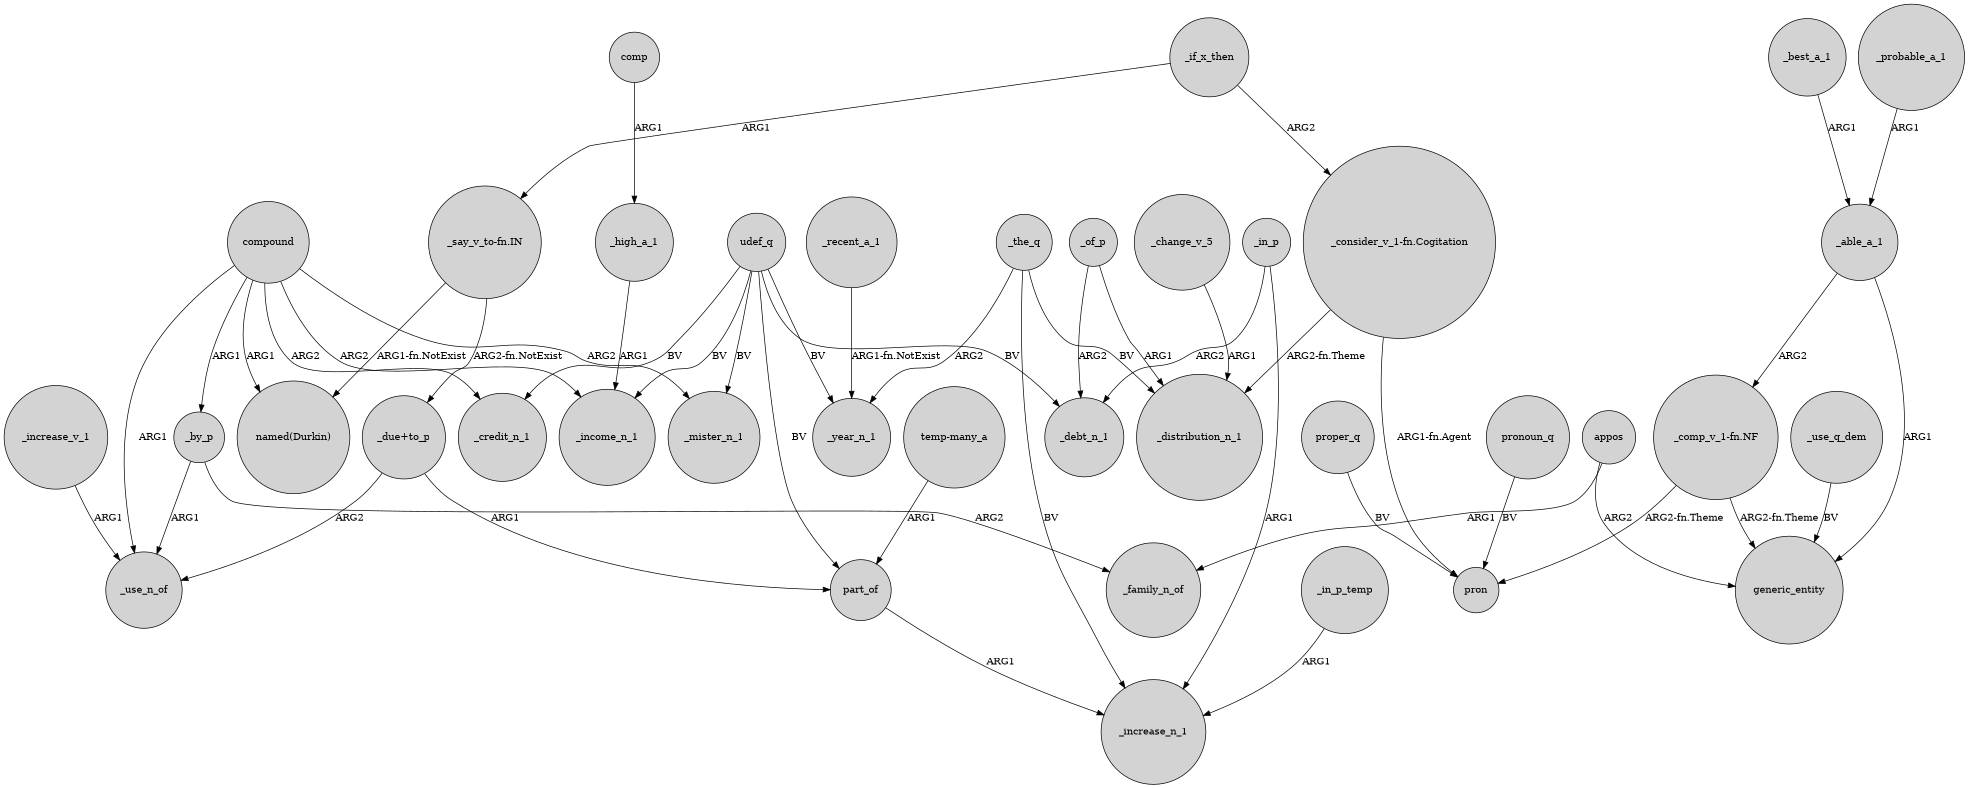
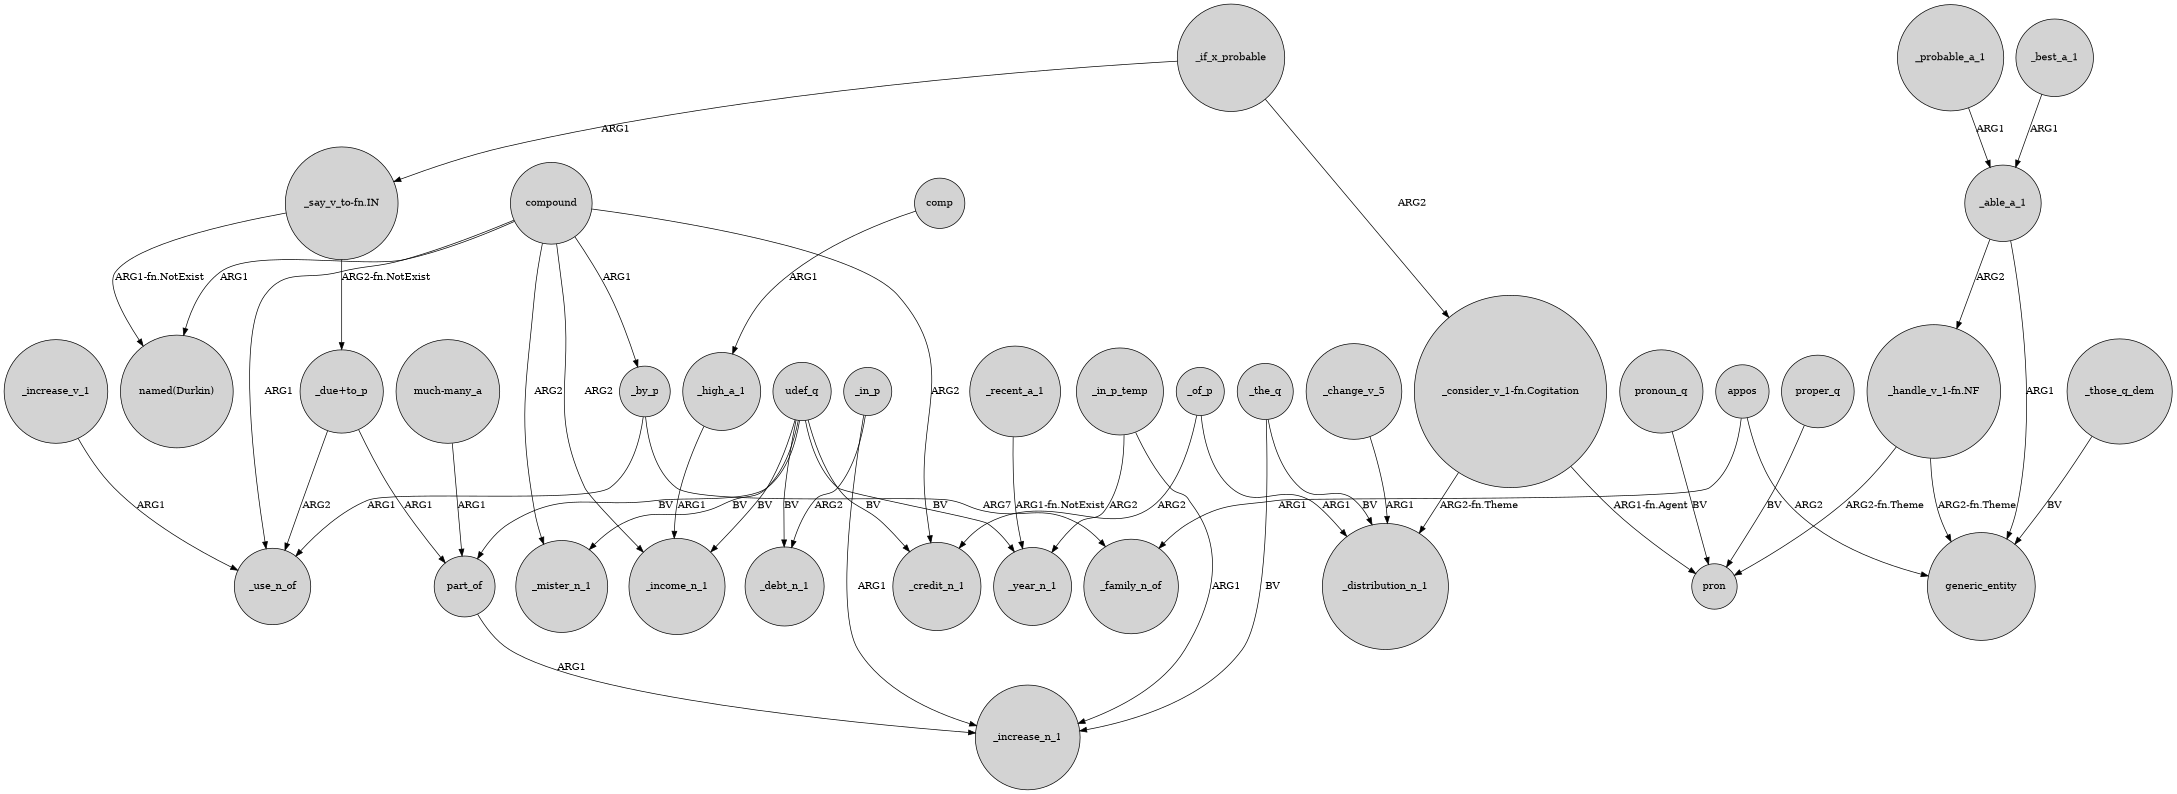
node "_if_x_then": label "_if_x_then" -> "_if_x_probable"
edge "_of_p" -> "_debt_n_1": now "_of_p" -> "_credit_n_1"
edge "_the_q" -> "_year_n_1": now "_in_p_temp" -> "_year_n_1"
node "temp-many_a": label "temp-many_a" -> "much-many_a"
node "_comp_v_1-fn.NF": label "_comp_v_1-fn.NF" -> "_handle_v_1-fn.NF"
node "_use_q_dem": label "_use_q_dem" -> "_those_q_dem"
edge "_by_p" -> "_family_n_of": label "ARG2" -> "ARG7"
